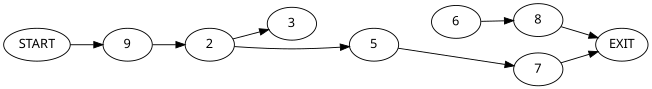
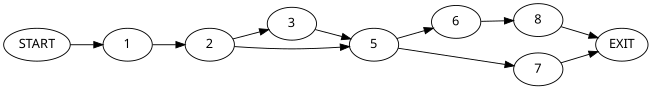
edge "3" -> "5": added
edge "5" -> "6": added
node "9": label "9" -> "1"
